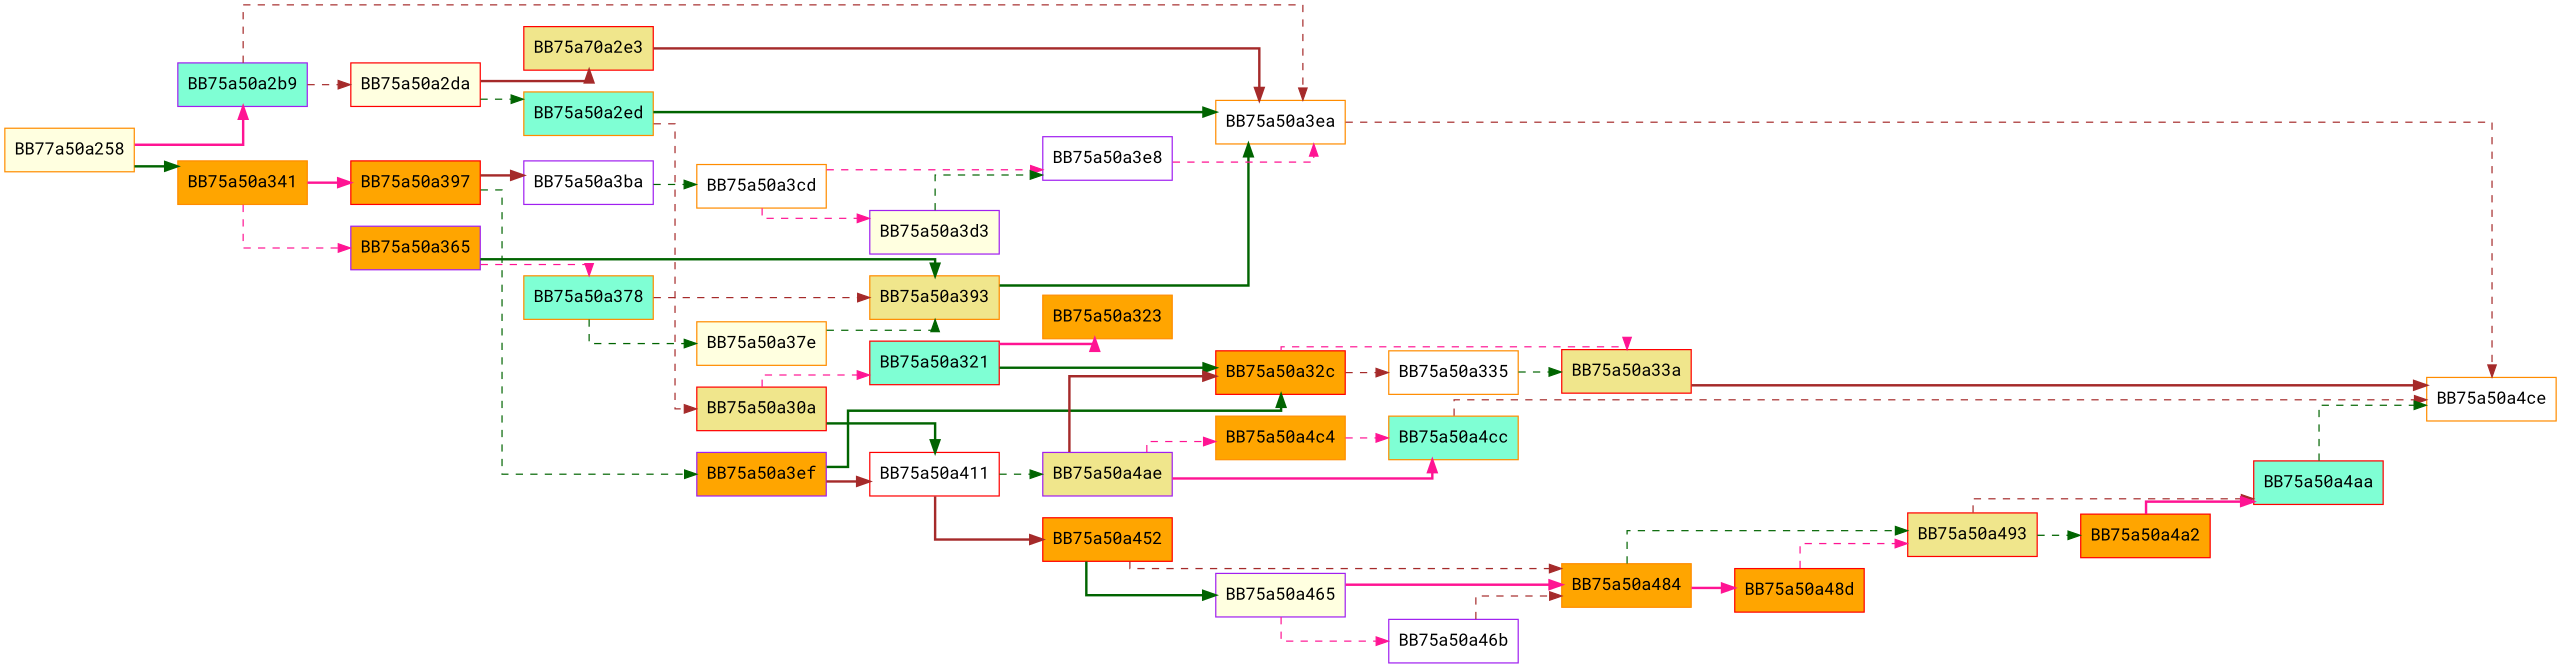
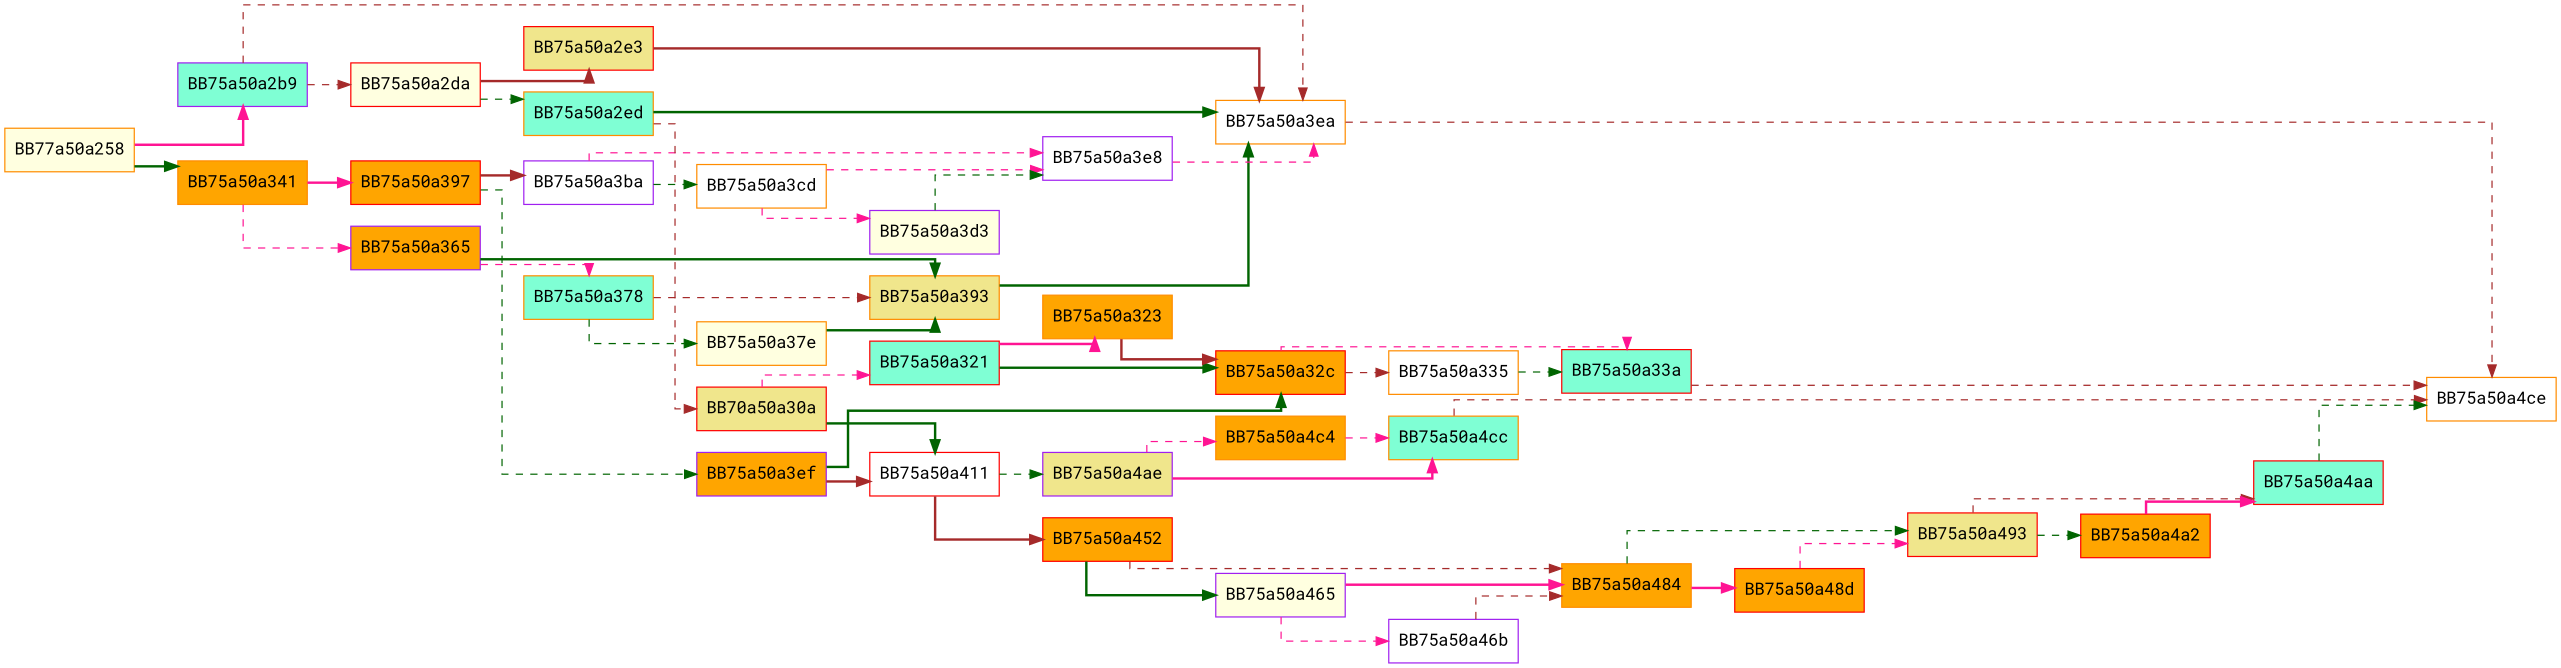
node "BB75a70a2e3": label "BB75a70a2e3" -> "BB75a50a2e3"
edge "BB75a50a3ba" -> "BB75a50a3e8": added
edge "BB75a50a37e" -> "BB75a50a393": style dashed -> bold
node "BB75a50a33a": fillcolor khaki -> aquamarine
edge "BB75a50a4ae" -> "BB75a50a32c": now "BB75a50a323" -> "BB75a50a32c"
edge "BB75a50a33a" -> "BB75a50a4ce": style bold -> dashed
node "BB75a50a30a": label "BB75a50a30a" -> "BB70a50a30a"
